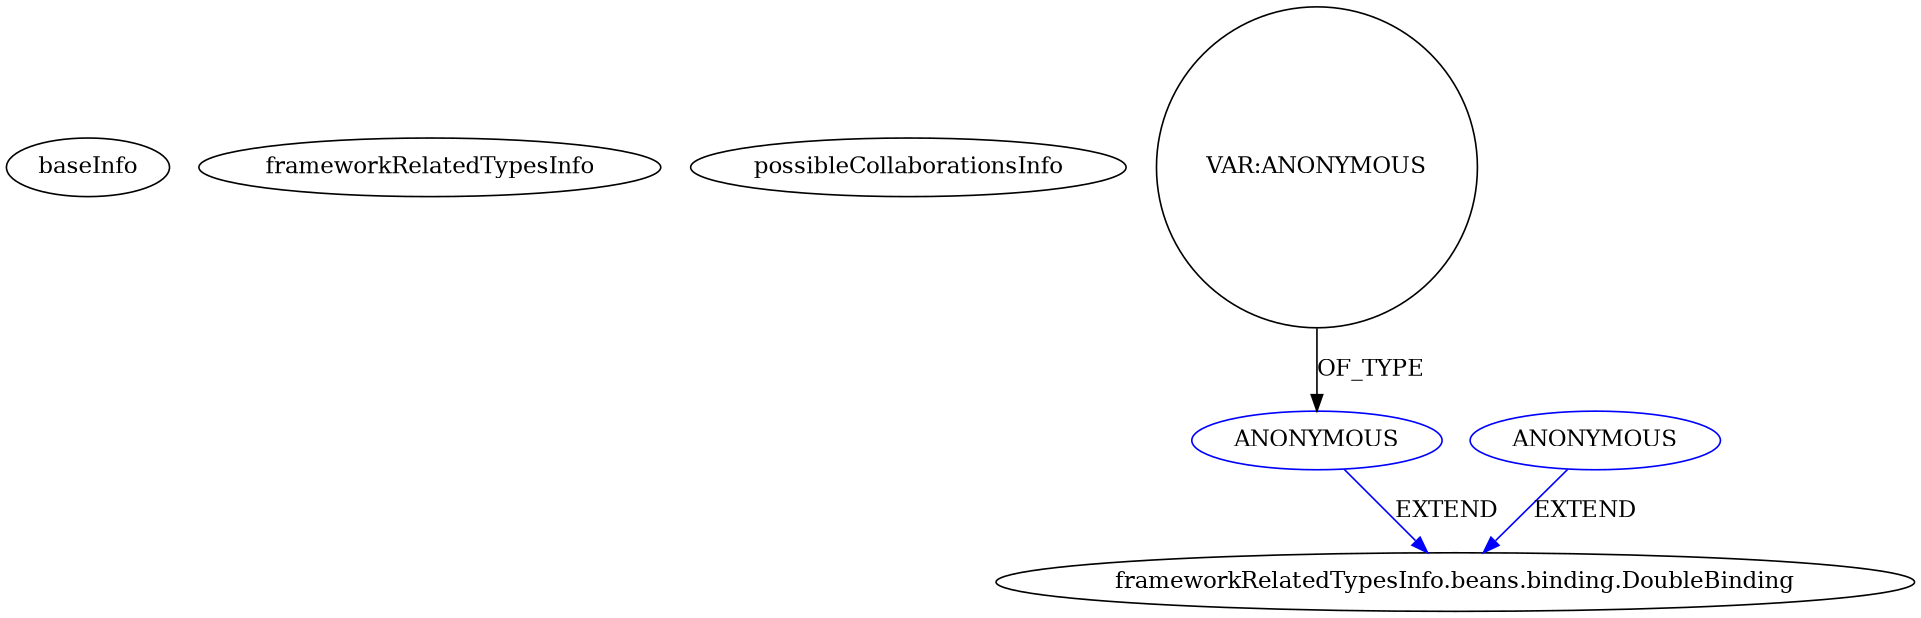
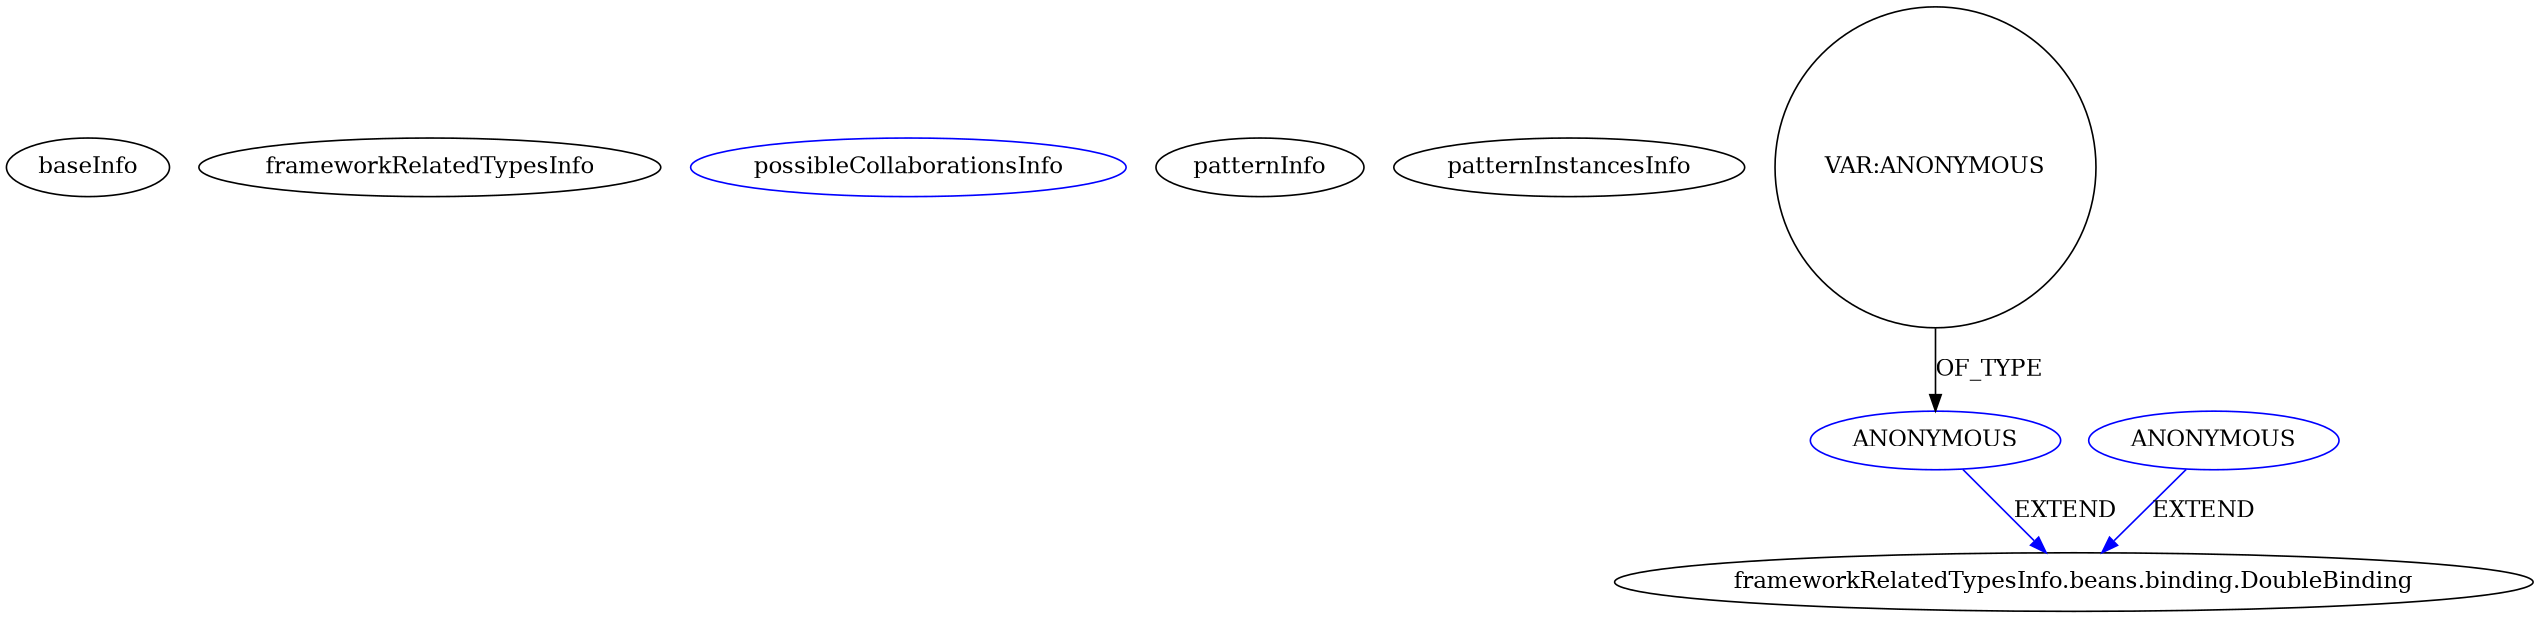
node "possibleCollaborationsInfo": color black -> blue
node "patternInfo": added
node "patternInstancesInfo": added
